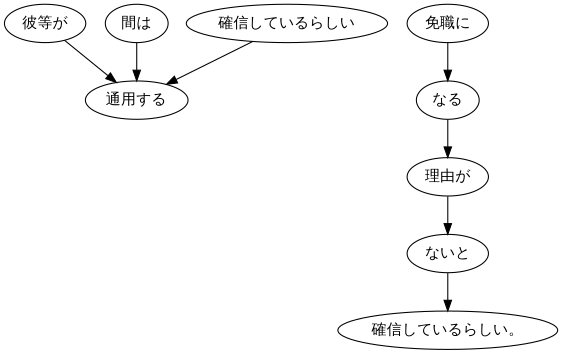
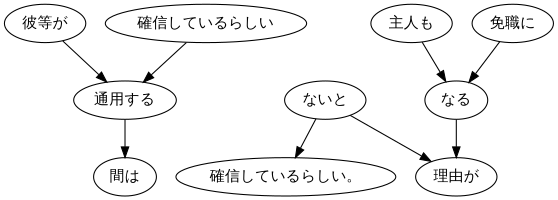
node "主人も": added
edge "間は" -> "通用する": reversed
edge "理由が" -> "ないと": reversed
